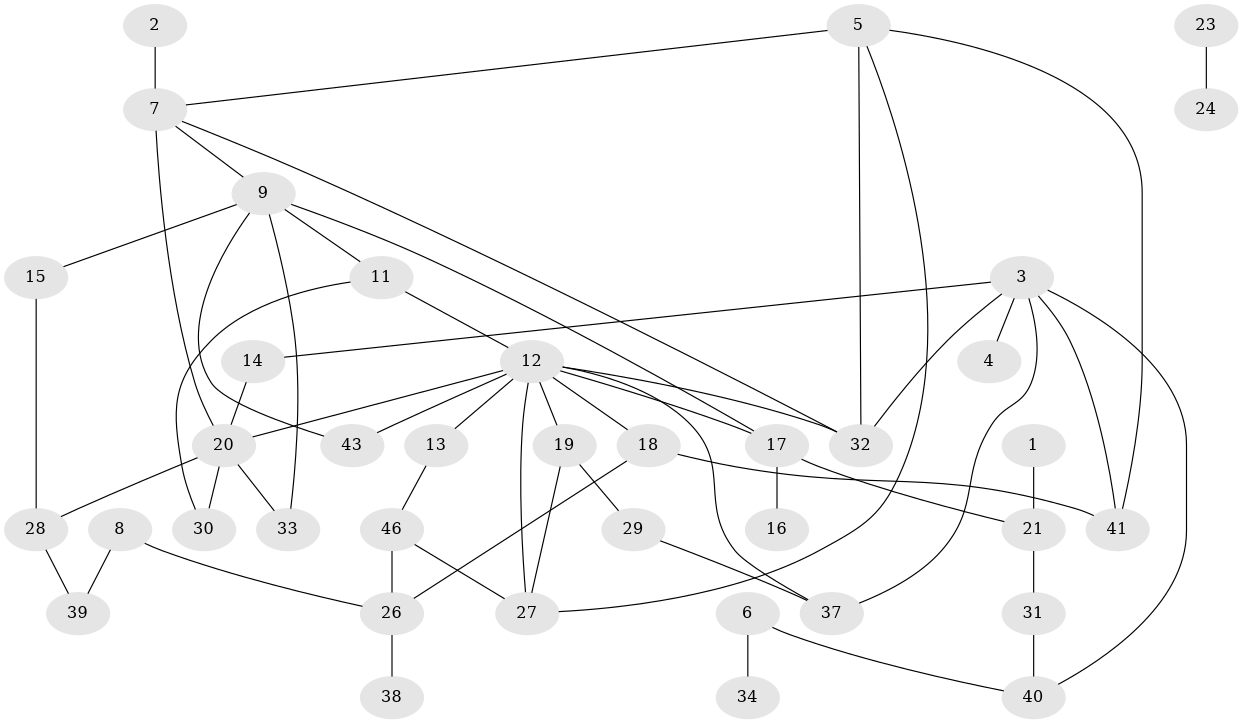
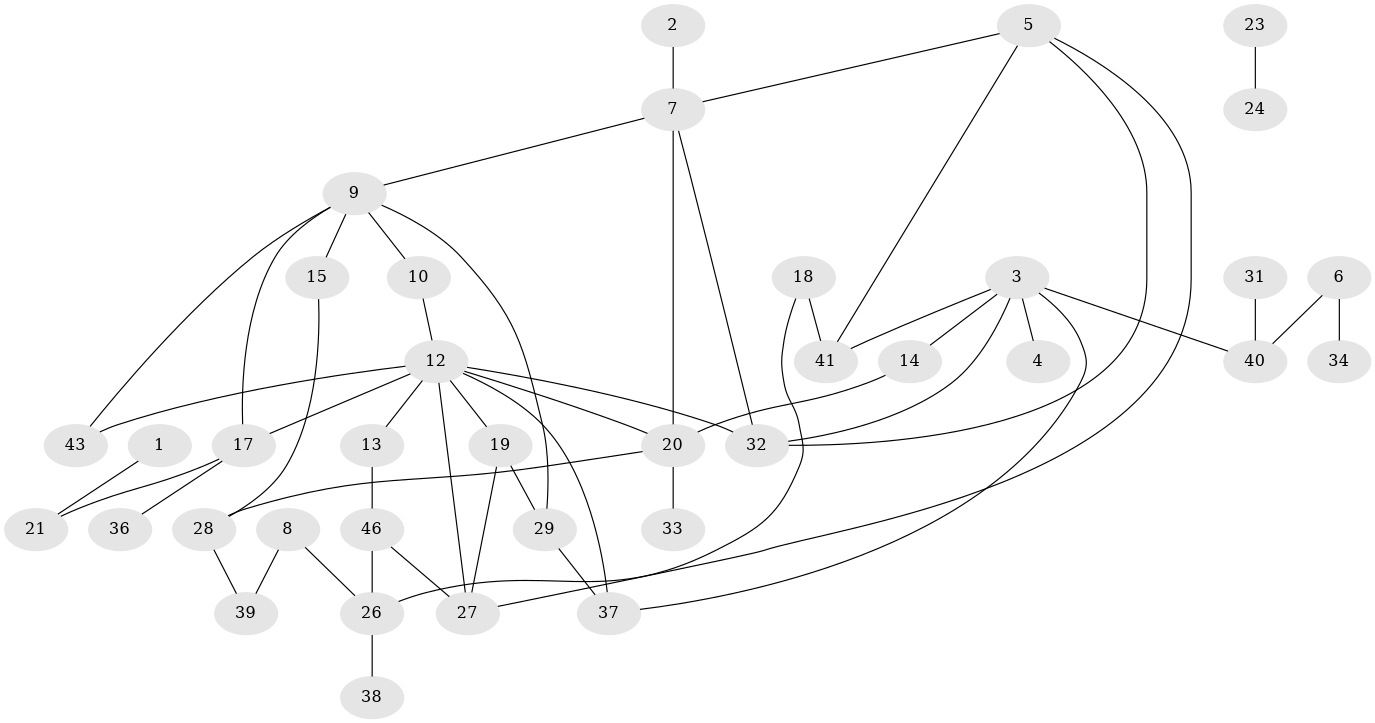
node "11": label "11" -> "10"
edge "9" -- "33": now "9" -- "29"
edge "12" -- "18": removed
node "30": removed
node "16": label "16" -> "36"
edge "21" -- "31": removed
